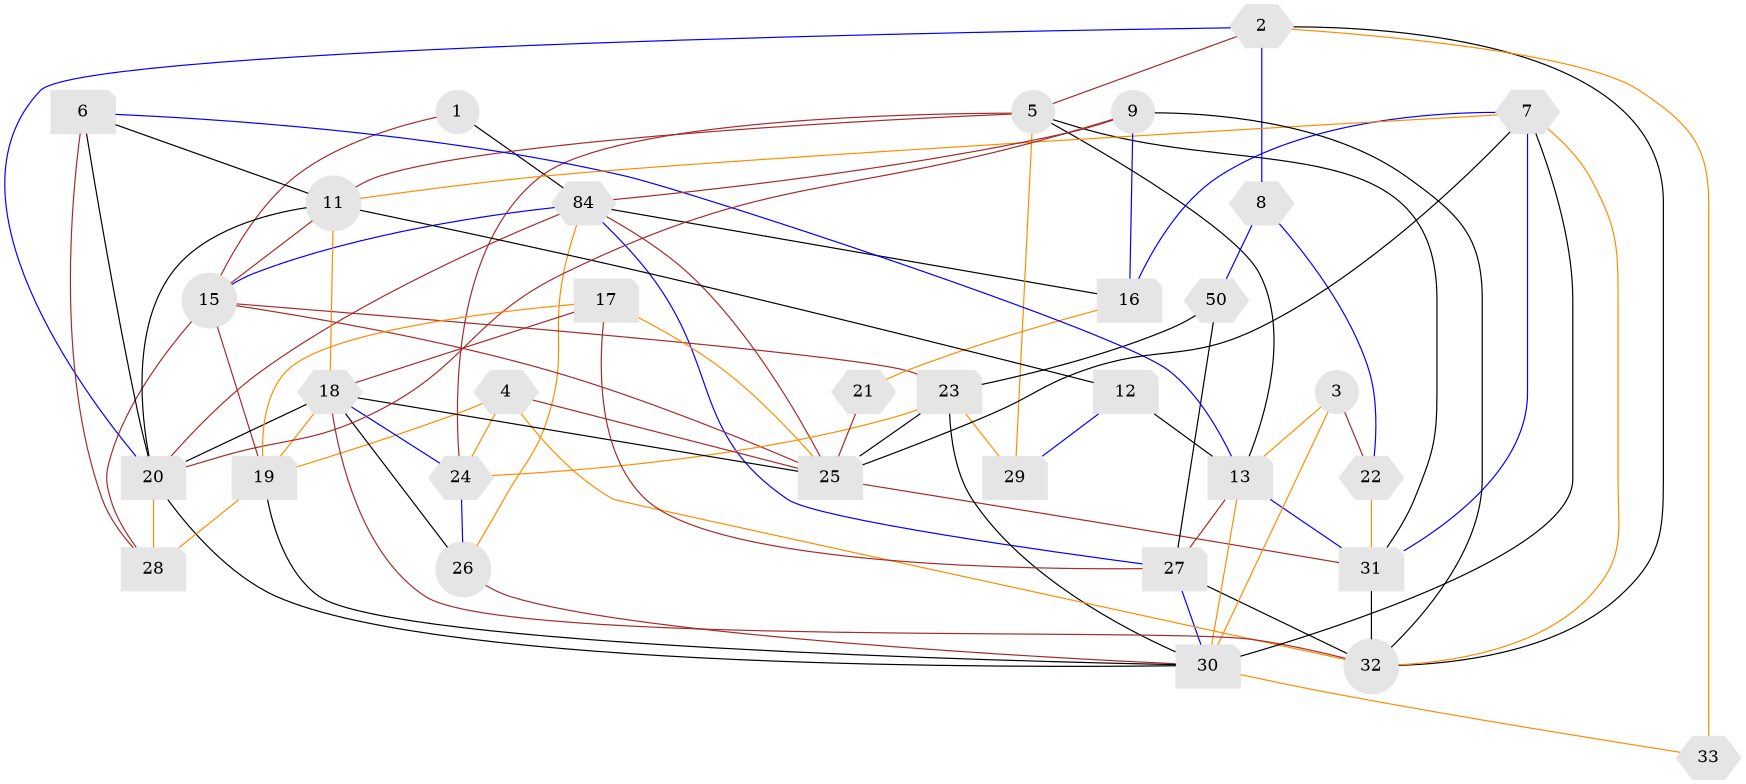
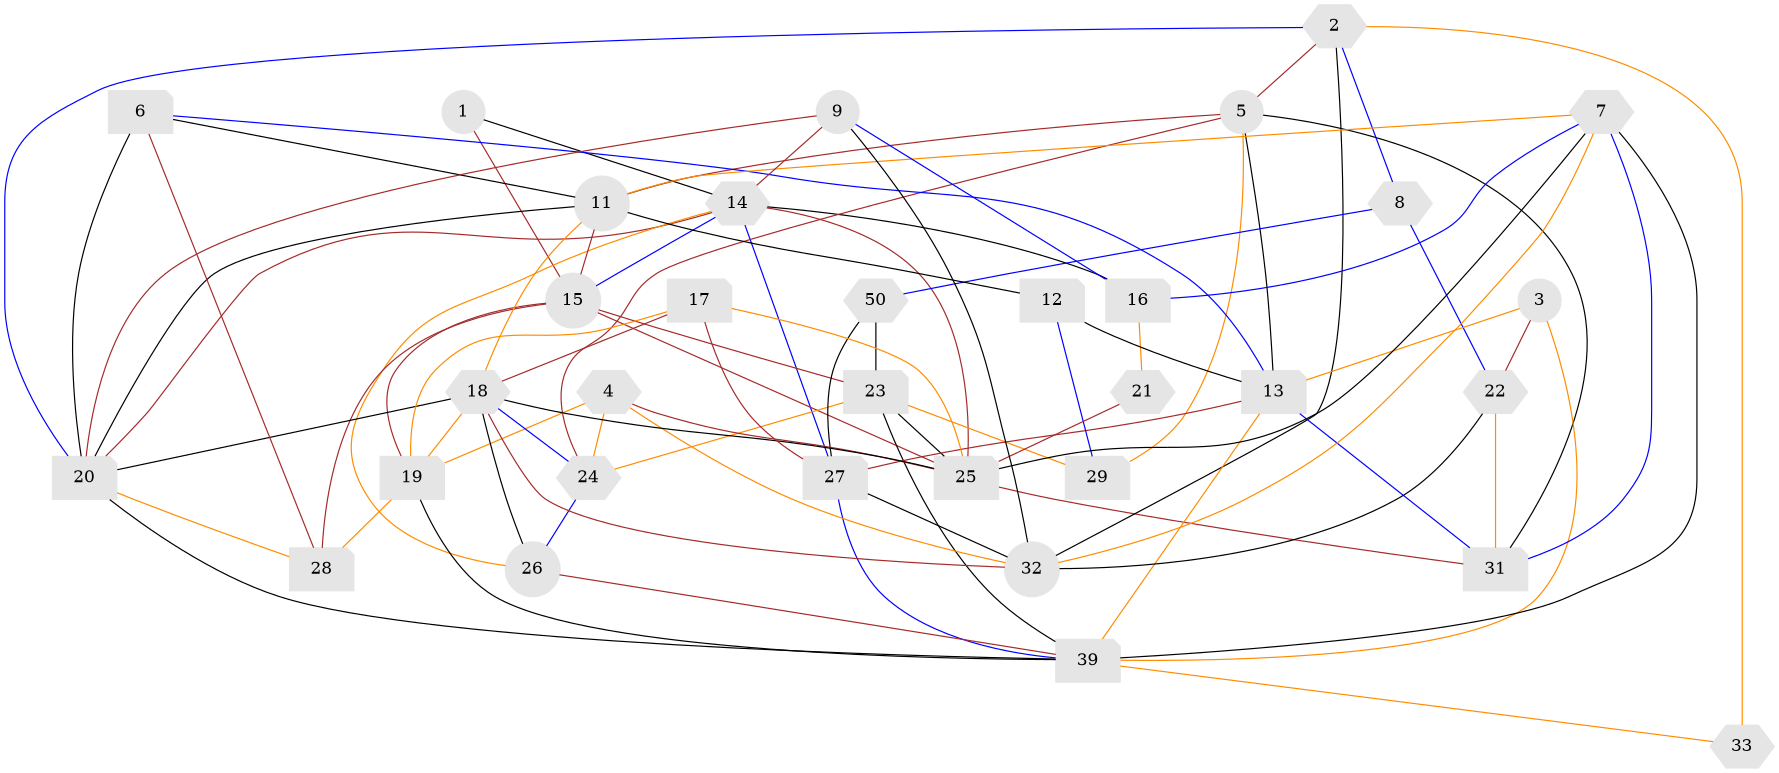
node "84": label "84" -> "14"
edge "31" -- "32": now "22" -- "32"
node "30": label "30" -> "39"
